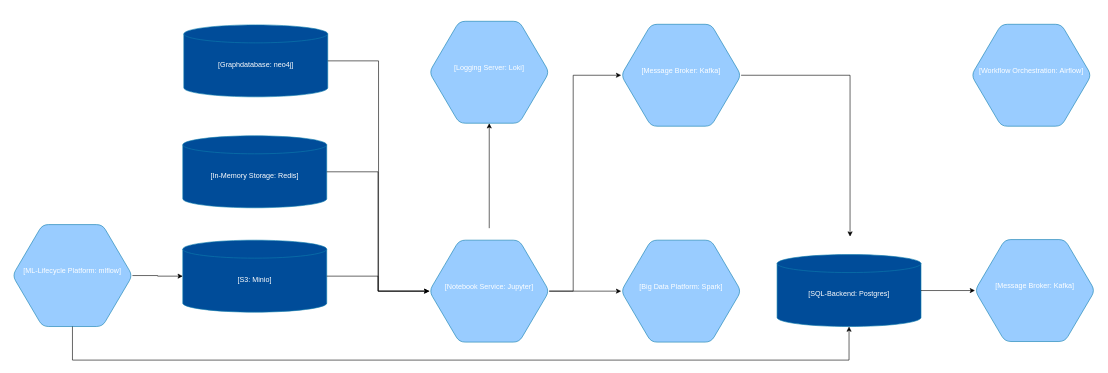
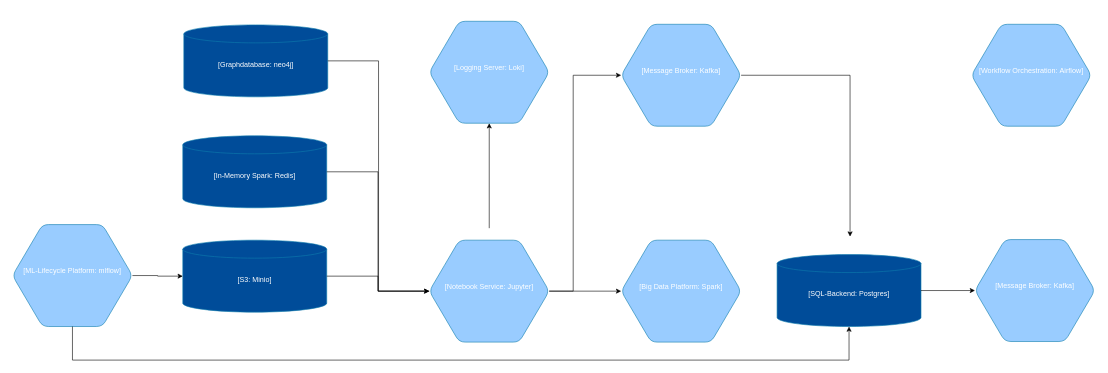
node "[In-Memory Storage: Redis]": label "[In-Memory Storage: Redis]" -> "[In-Memory Spark: Redis]"
